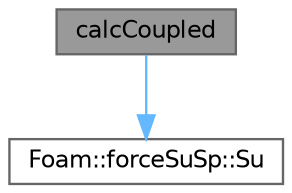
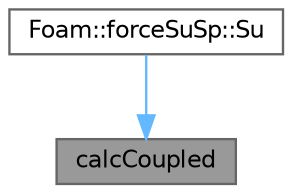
edge "calcCoupled" -> "Foam::forceSuSp::Su": reversed
